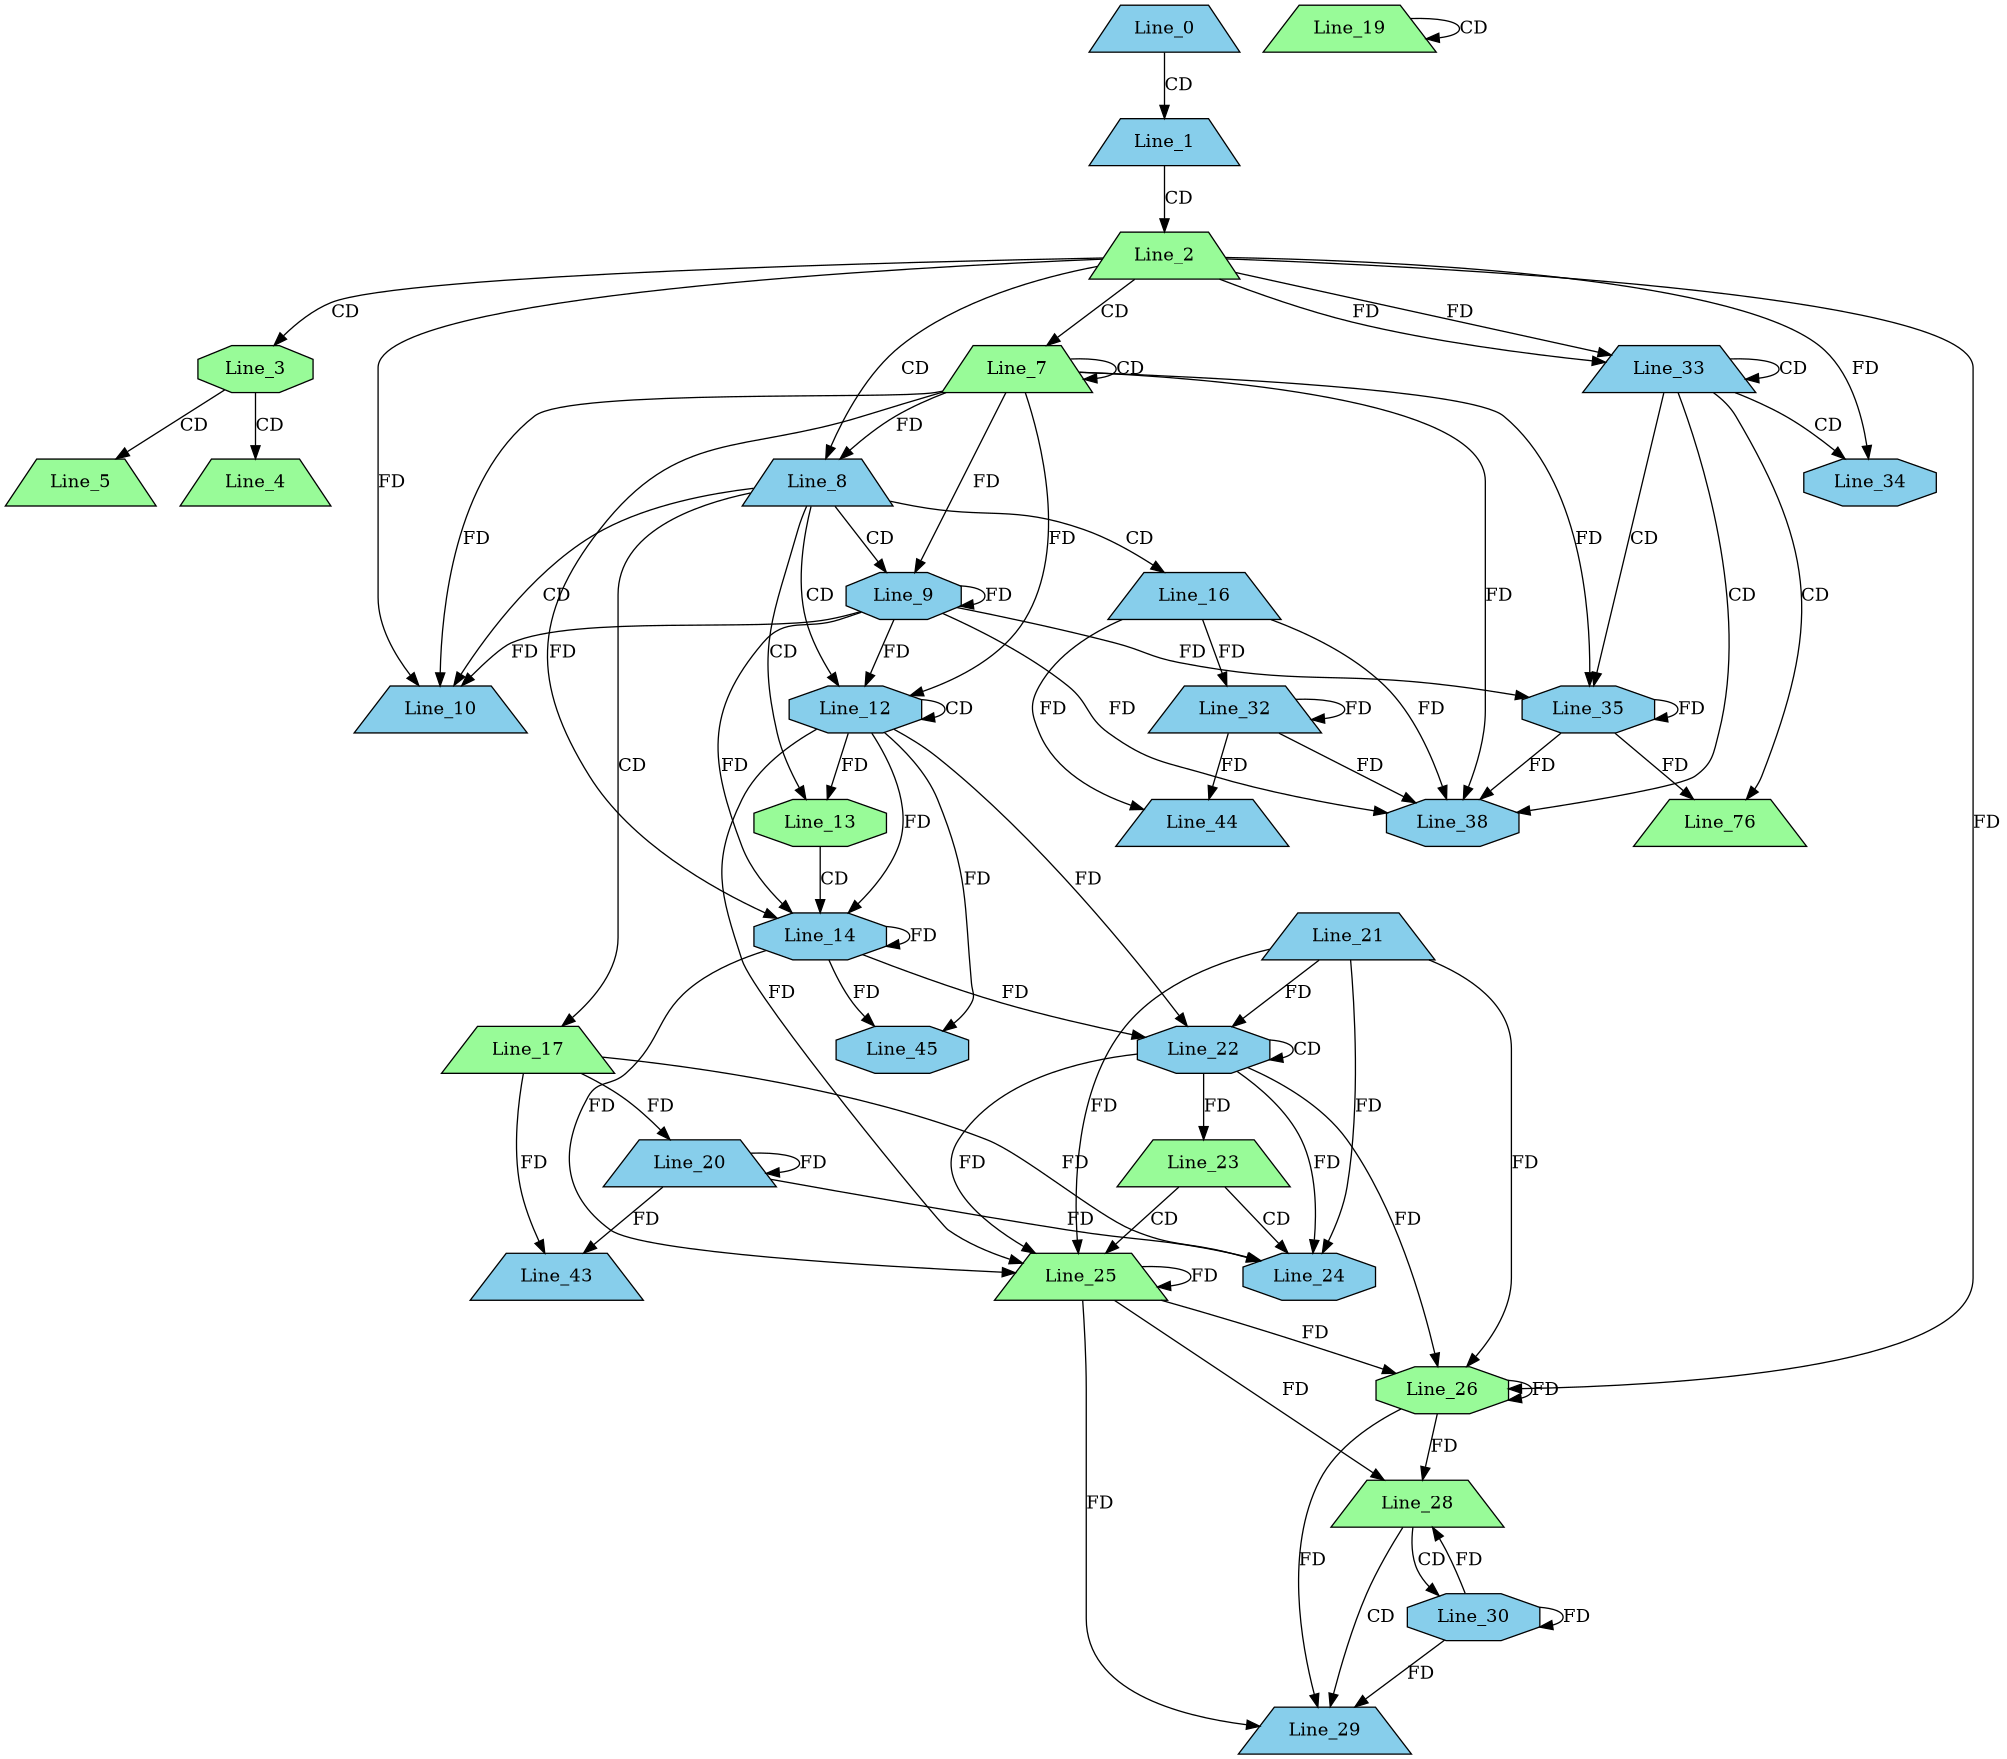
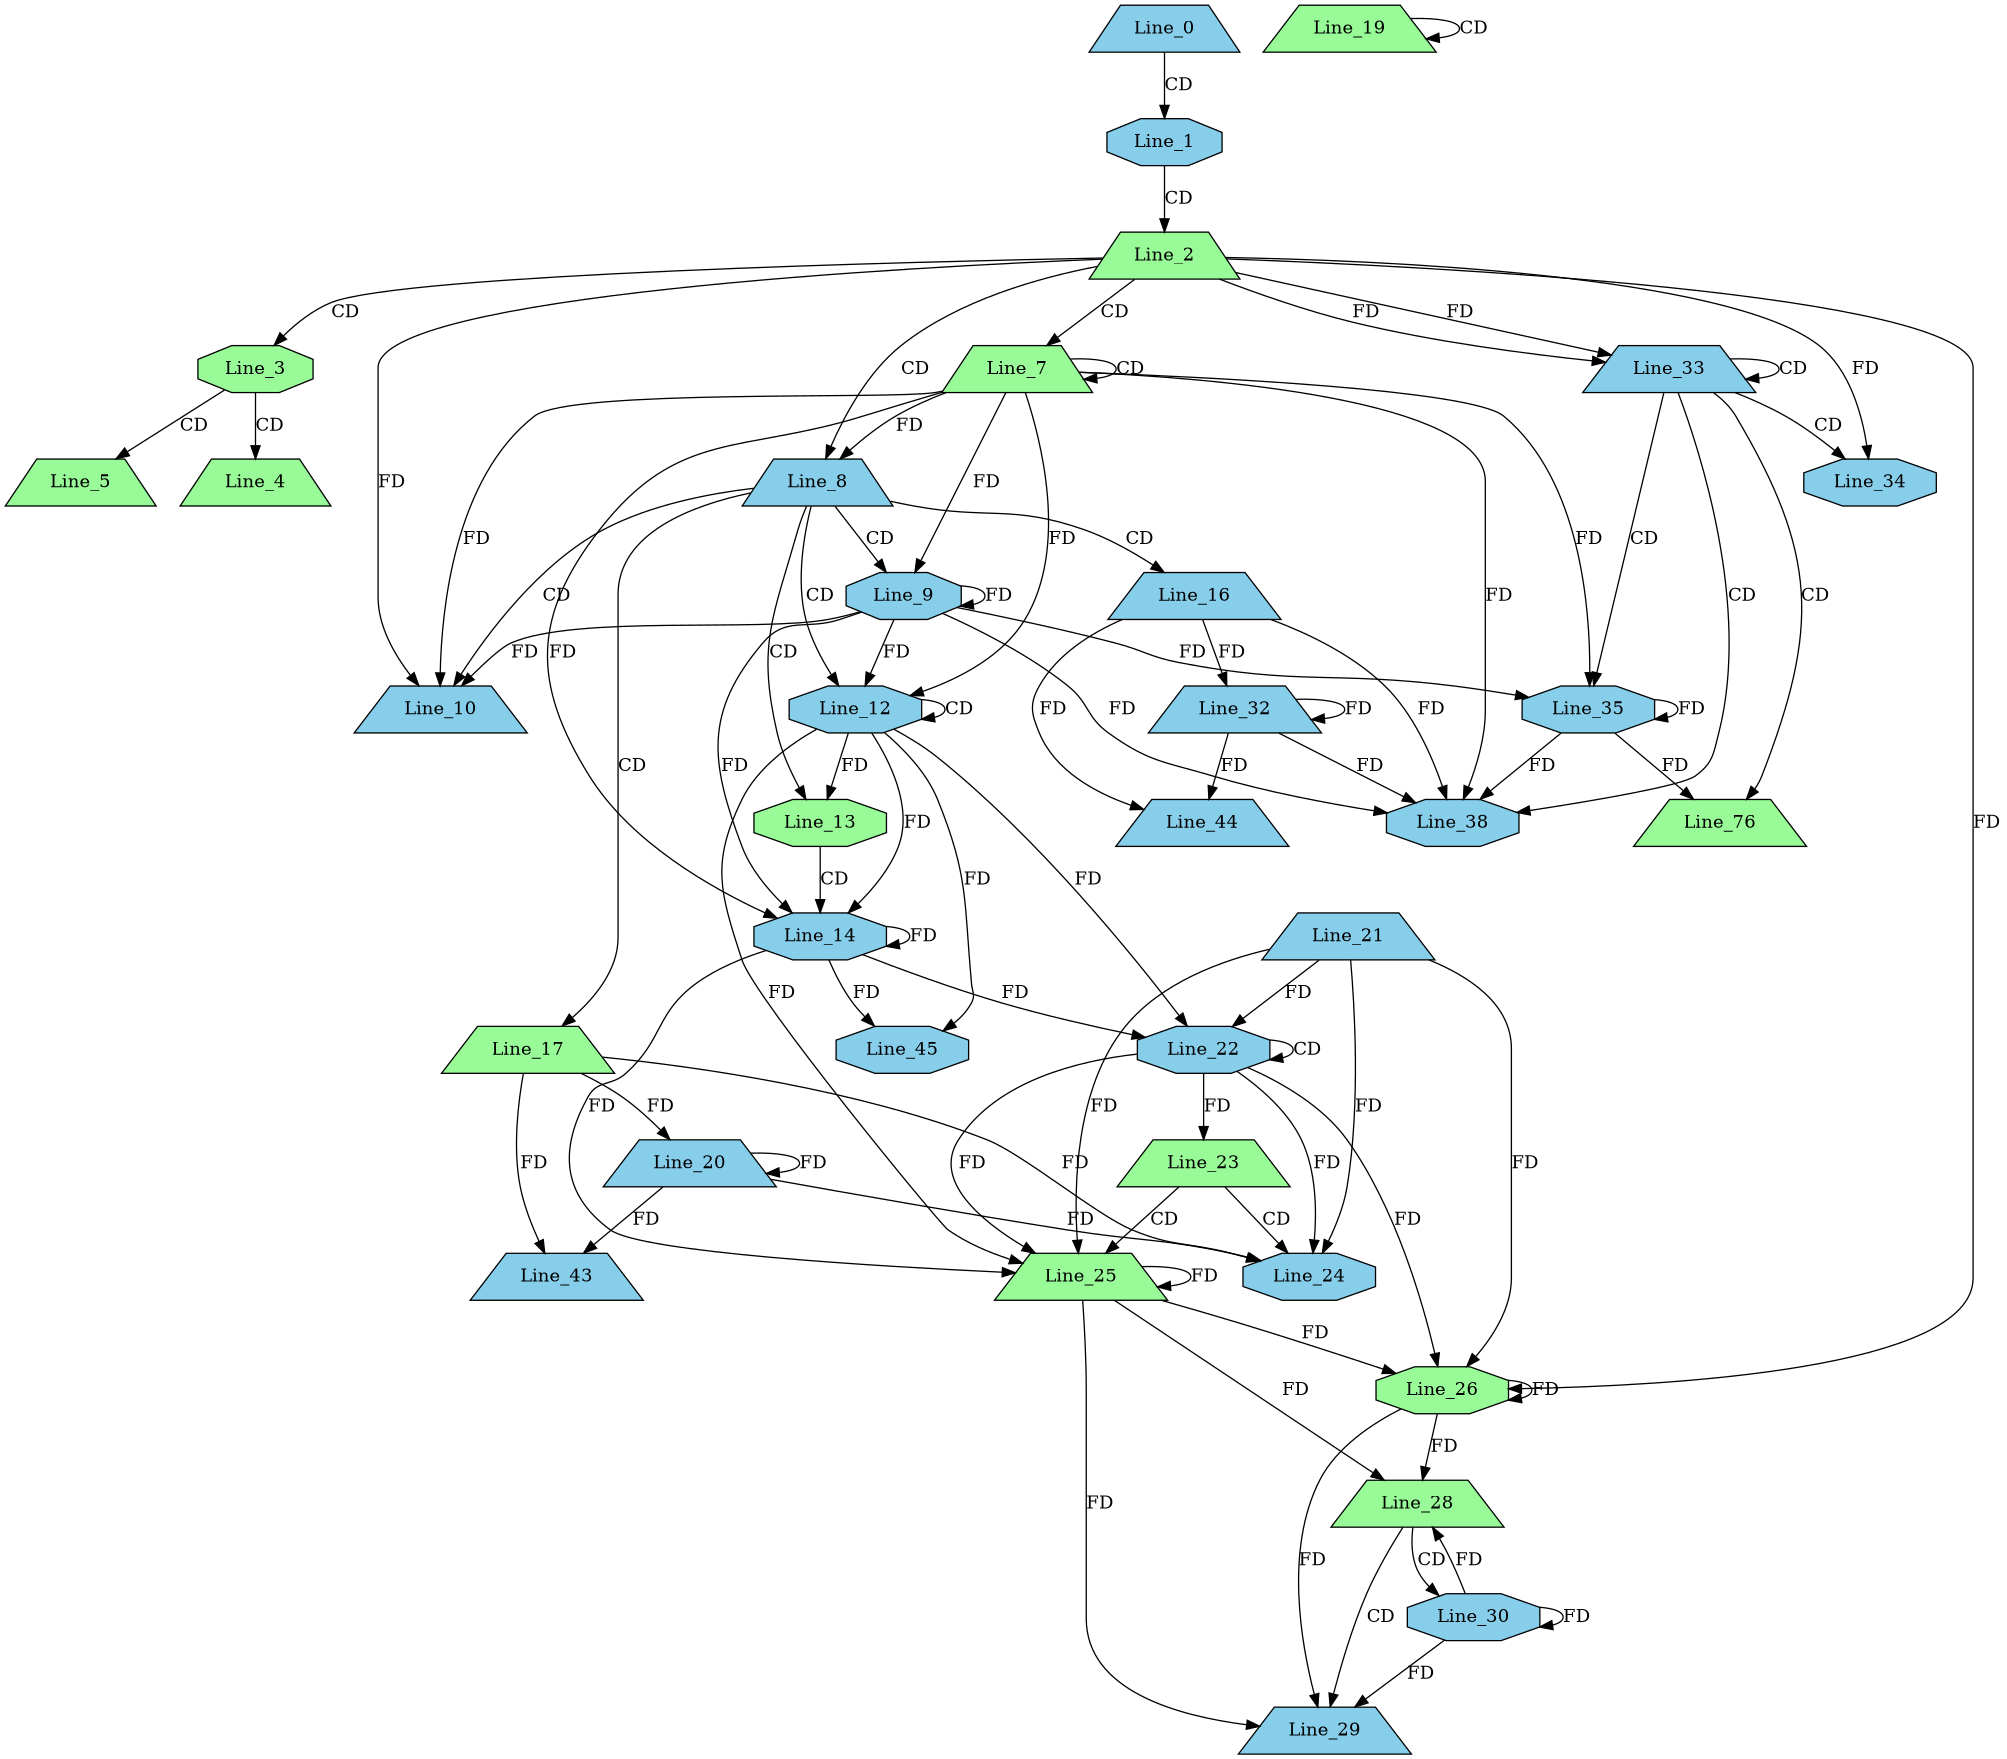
node "Line_1": shape trapezium -> octagon
